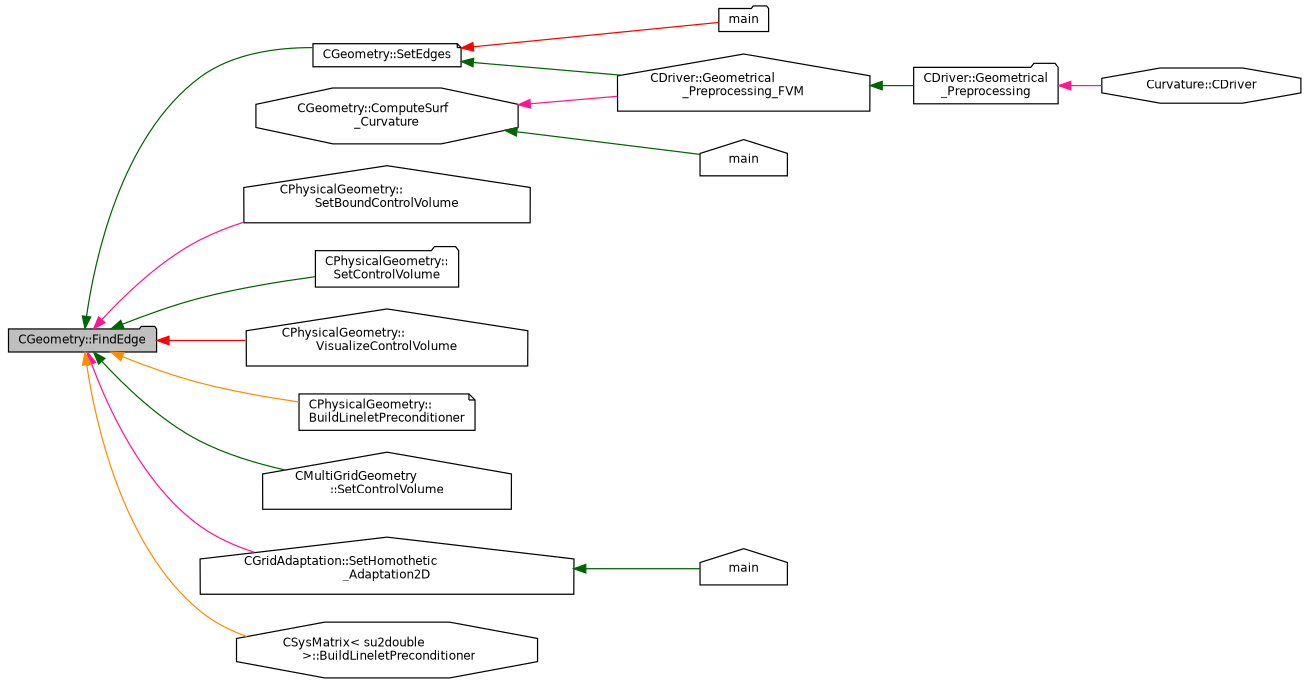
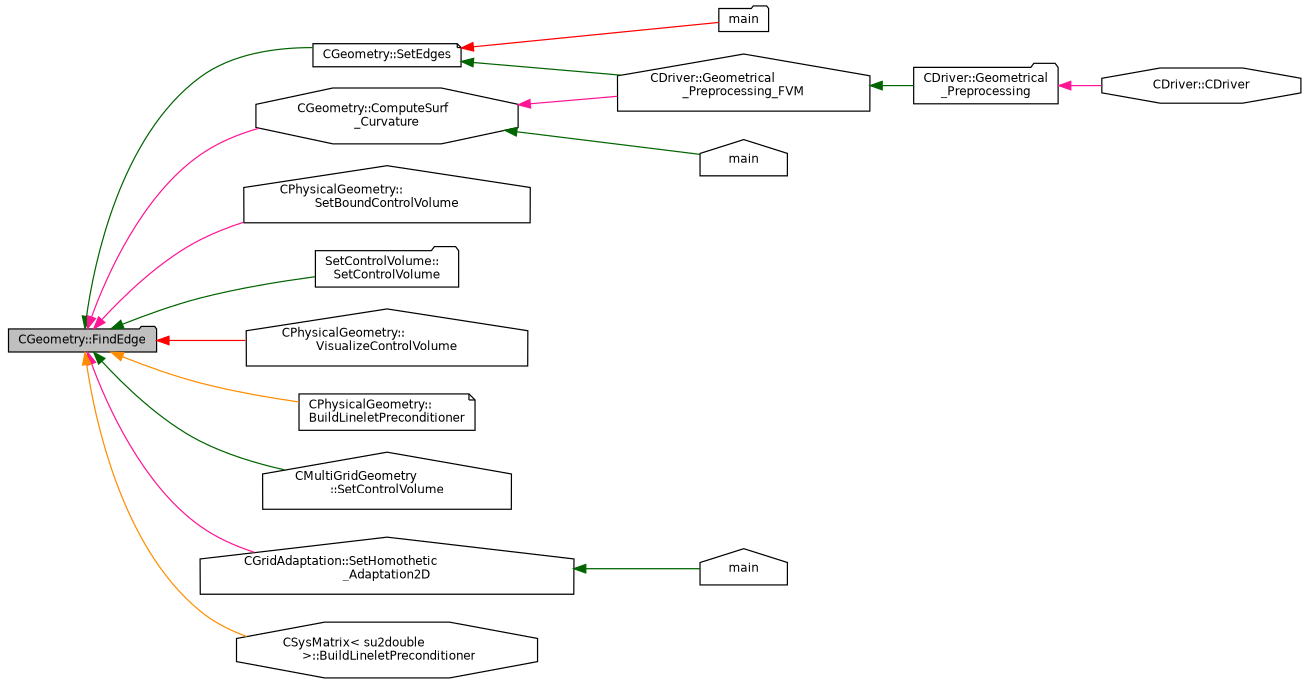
node "Curvature::CDriver": label "Curvature::CDriver" -> "CDriver::CDriver"
edge "CGeometry::ComputeSurf _Curvature" -> "CGeometry::FindEdge": added
node "CPhysicalGeometry:: SetControlVolume": label "CPhysicalGeometry:: SetControlVolume" -> "SetControlVolume:: SetControlVolume"
